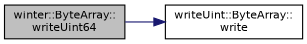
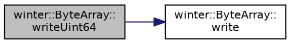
node "writeUint::ByteArray:: write": label "writeUint::ByteArray:: write" -> "winter::ByteArray:: write"
